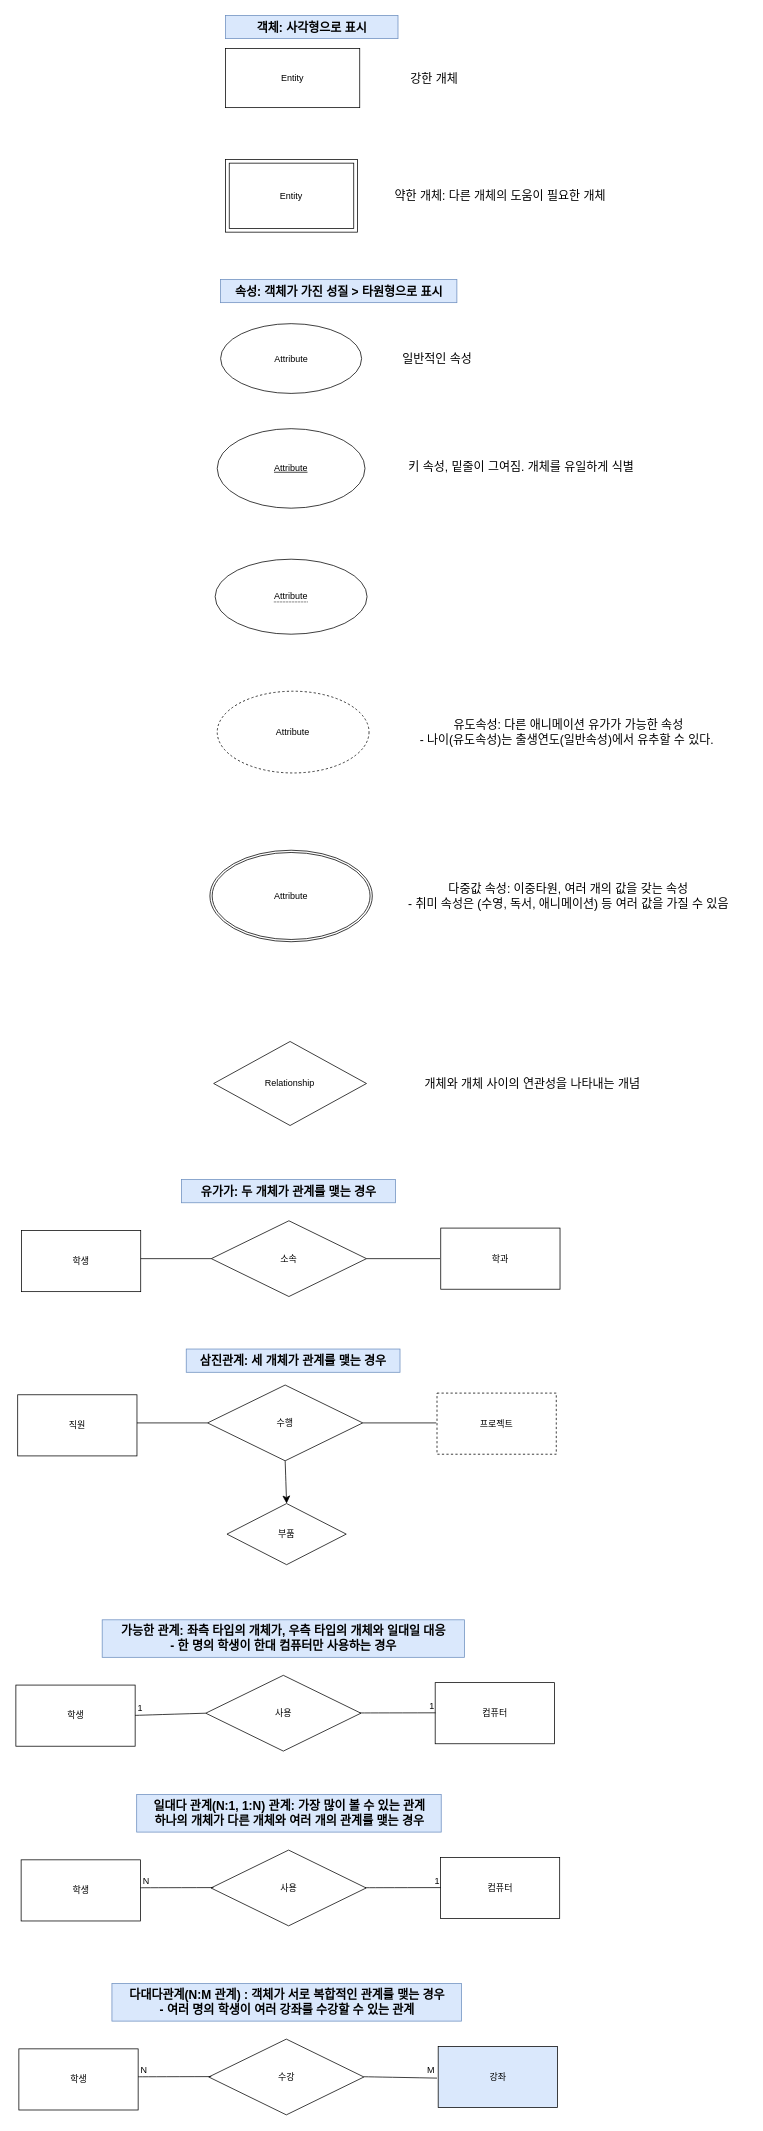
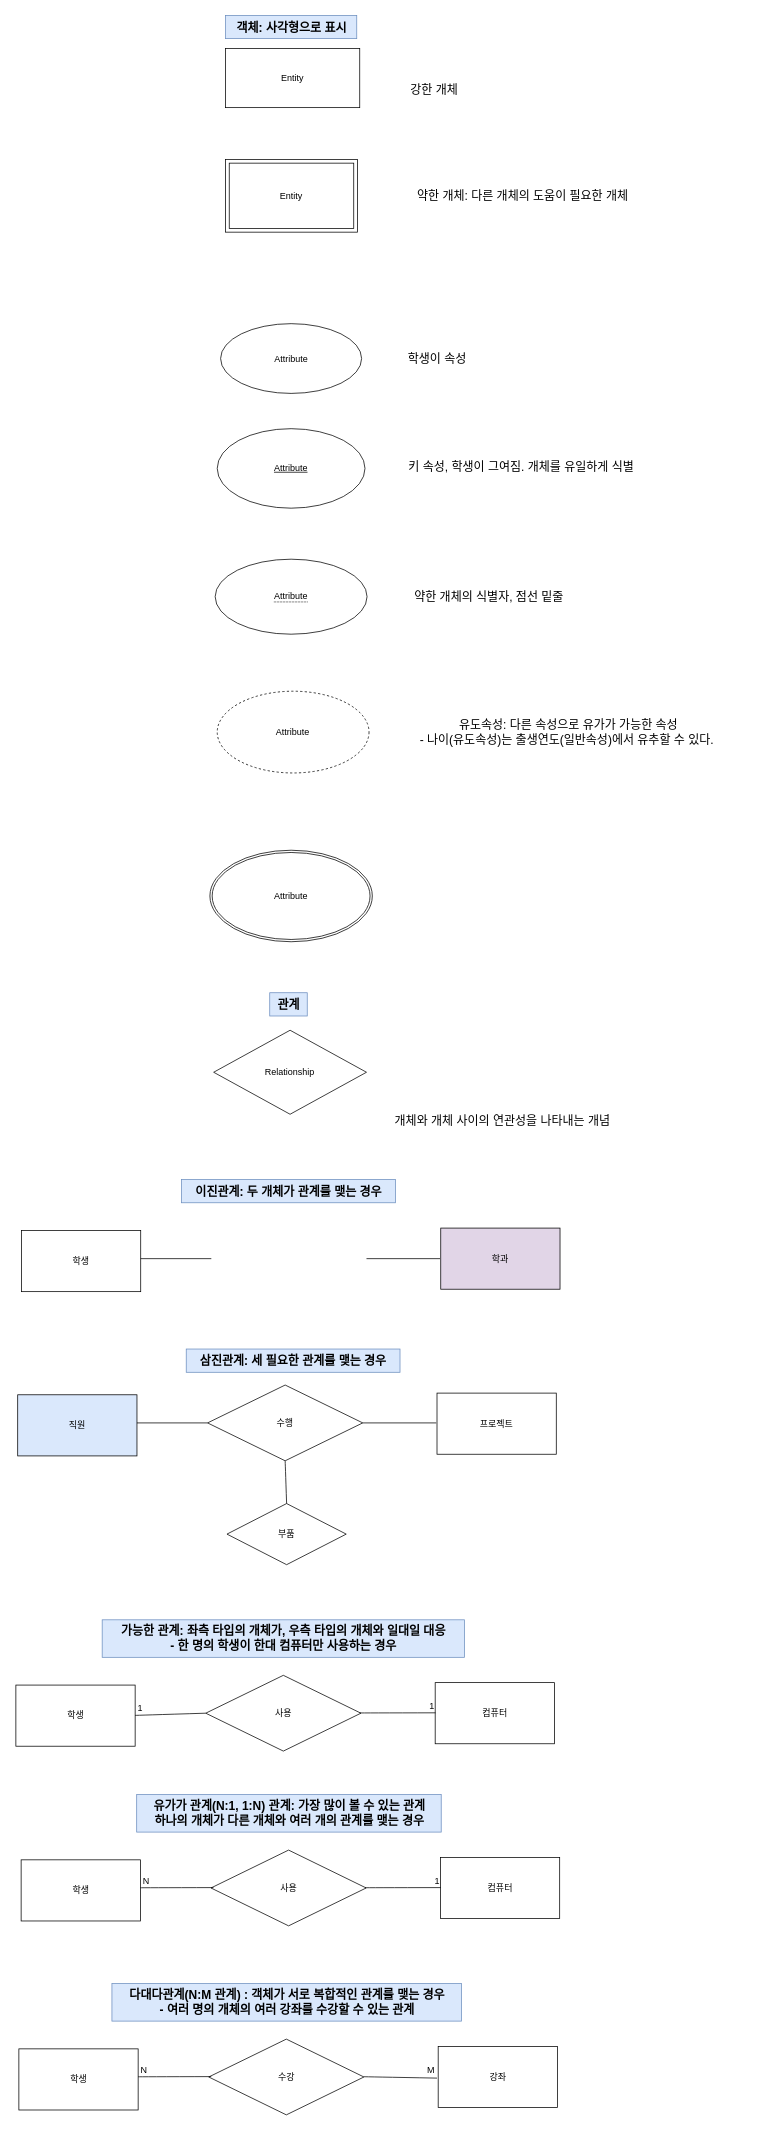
node "객체: 사각형으로 표시": size 173x23 -> 131x23
node "강한 개체": moved (434, 78) -> (434, 89)
node "약한 개체: 다른 개체의 도움이 필요한 개체": moved (500, 196) -> (522, 196)
node "속성: 객체가 가진 성질 > 타원형으로 표시": removed
node "일반적인 속성": label "일반적인 속성" -> "학생이 속성"
node "키 속성, 밑줄이 그여짐. 개체를 유일하게 식별": label "키 속성, 밑줄이 그여짐. 개체를 유일하게 식별" -> "키 속성, 학생이 그여짐. 개체를 유일하게 식별"
node "약한 개체의 식별자, 점선 밑줄": added
node "유도속성: 다른 애니메이션 유가가 가능한 속성 - 나이(유도속성)는 출생연도(일반속성)에서 유추할 수 있다.": label "유도속성: 다른 애니메이션 유가가 가능한 속성 - 나이(유도속성)는 출생연도(일반속성)에서 유추할 수 있다." -> "유도속성: 다른 속성으로 유가가 가능한 속성 - 나이(유도속성)는 출생연도(일반속성)에서 유추할 수 있다."
node "다중값 속성: 이중타원, 여러 개의 값을 갖는 속성 - 취미 속성은 (수영, 독서, 애니메이션) 등 여러 값을 가질 수 있음": removed
node "관계": added
node "Relationship": moved (290, 1083) -> (290, 1072)
node "개체와 개체 사이의 연관성을 나타내는 개념": moved (532, 1083) -> (502, 1121)
node "유가가: 두 개체가 관계를 맺는 경우": label "유가가: 두 개체가 관계를 맺는 경우" -> "이진관계: 두 개체가 관계를 맺는 경우"
node "소속": removed
node "학과": fillcolor #ffffff -> #e1d5e7
node "삼진관계: 세 개체가 관계를 맺는 경우": label "삼진관계: 세 개체가 관계를 맺는 경우" -> "삼진관계: 세 필요한 관계를 맺는 경우"
node "프로젝트": style dashed -> solid
node "직원": fillcolor #ffffff -> #dae8fc
edge "수행" -> "부품": arrowhead classic -> none
node "일대다 관계(N:1, 1:N) 관계: 가장 많이 볼 수 있는 관계 하나의 개체가 다른 개체와 여러 개의 관계를 맺는 경우": label "일대다 관계(N:1, 1:N) 관계: 가장 많이 볼 수 있는 관계 하나의 개체가 다른 개체와 여러 개의 관계를 맺는 경우" -> "유가가 관계(N:1, 1:N) 관계: 가장 많이 볼 수 있는 관계 하나의 개체가 다른 개체와 여러 개의 관계를 맺는 경우"
node "다대다관계(N:M 관계) : 객체가 서로 복합적인 관계를 맺는 경우 - 여러 명의 학생이 여러 강좌를 수강할 수 있는 관계": label "다대다관계(N:M 관계) : 객체가 서로 복합적인 관계를 맺는 경우 - 여러 명의 학생이 여러 강좌를 수강할 수 있는 관계" -> "다대다관계(N:M 관계) : 객체가 서로 복합적인 관계를 맺는 경우 - 여러 명의 개체의 여러 강좌를 수강할 수 있는 관계"
node "강좌": fillcolor #dae8fc -> #ffffff
